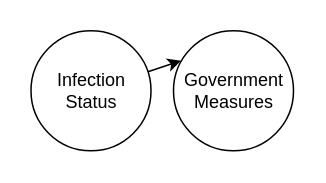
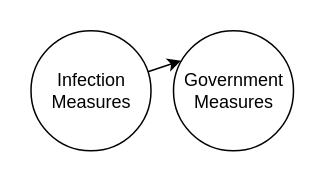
node "Infection Status": label "Infection Status" -> "Infection Measures"
